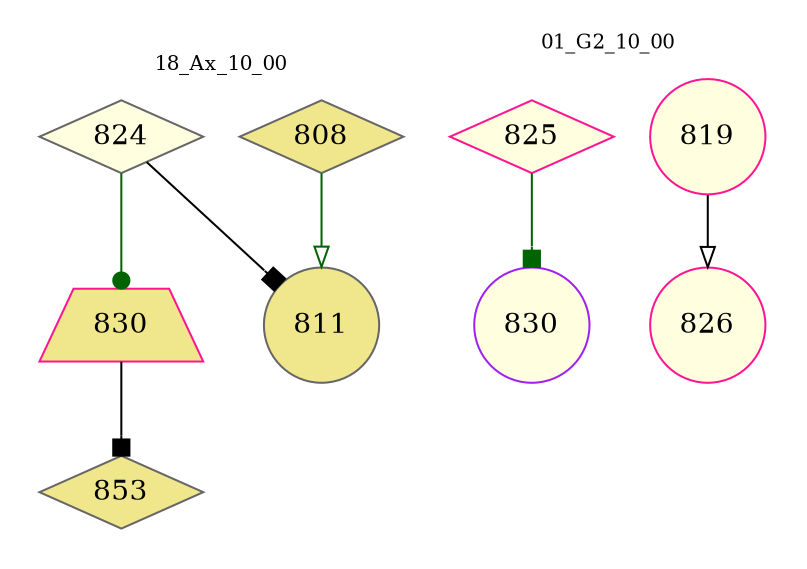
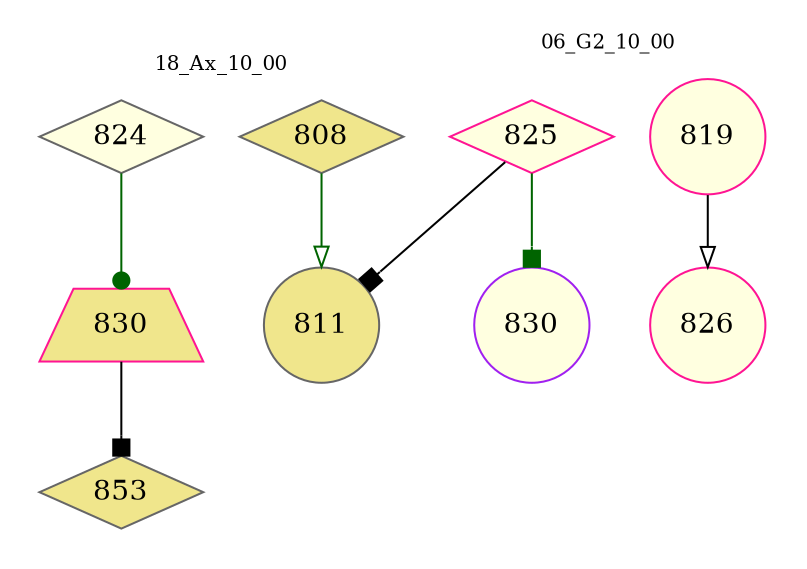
cluster "01_G2_10_00": label "01_G2_10_00" -> "06_G2_10_00"
edge "824" -> "811": now "825" -> "811"
